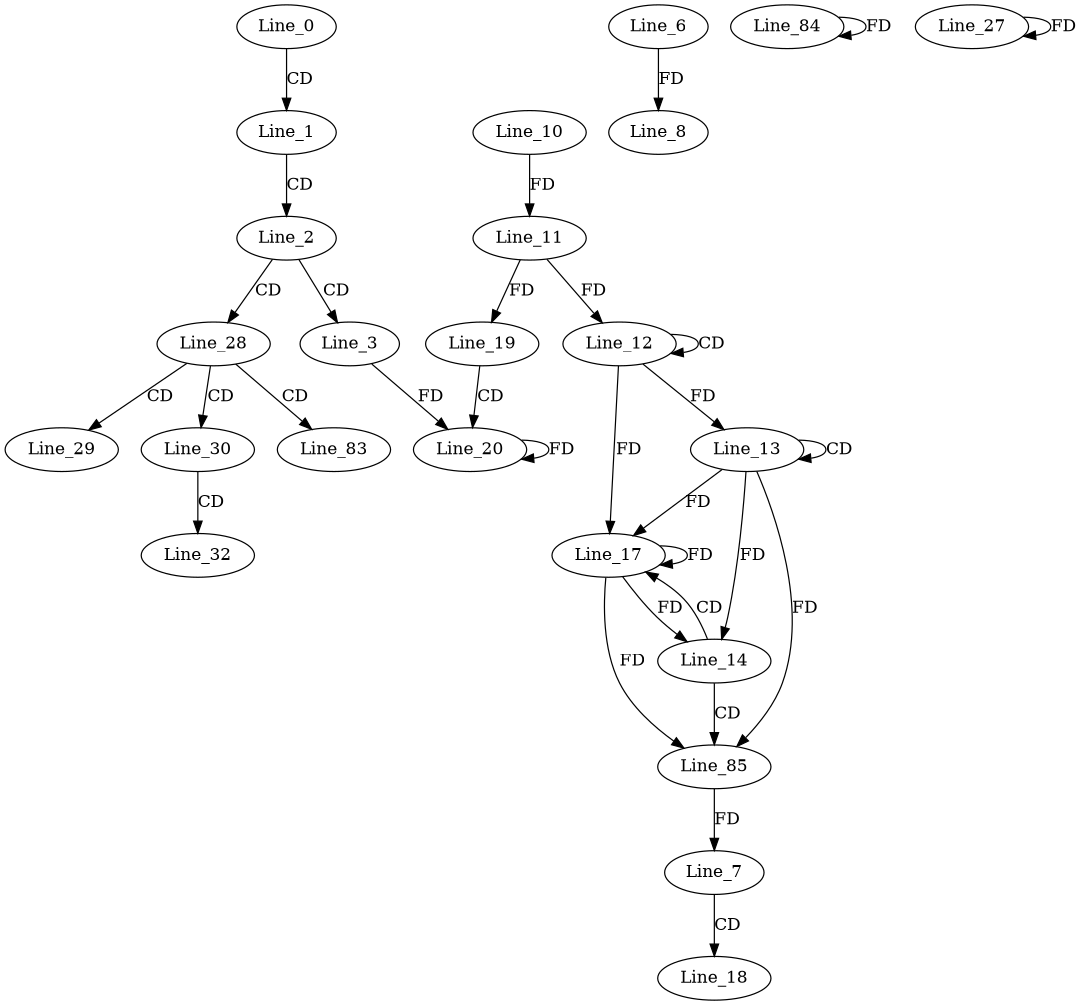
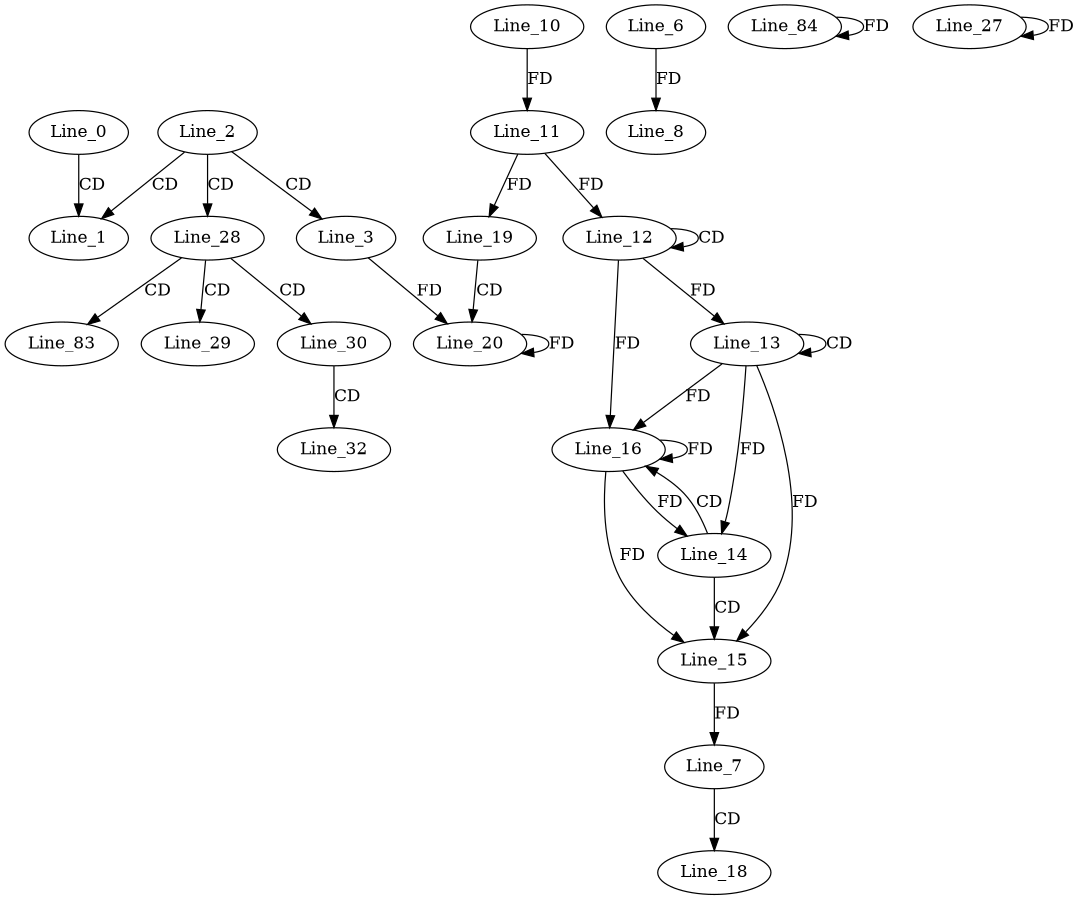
edge "Line_1" -> "Line_2": reversed
node "Line_17": label "Line_17" -> "Line_16"
node "Line_85": label "Line_85" -> "Line_15"
